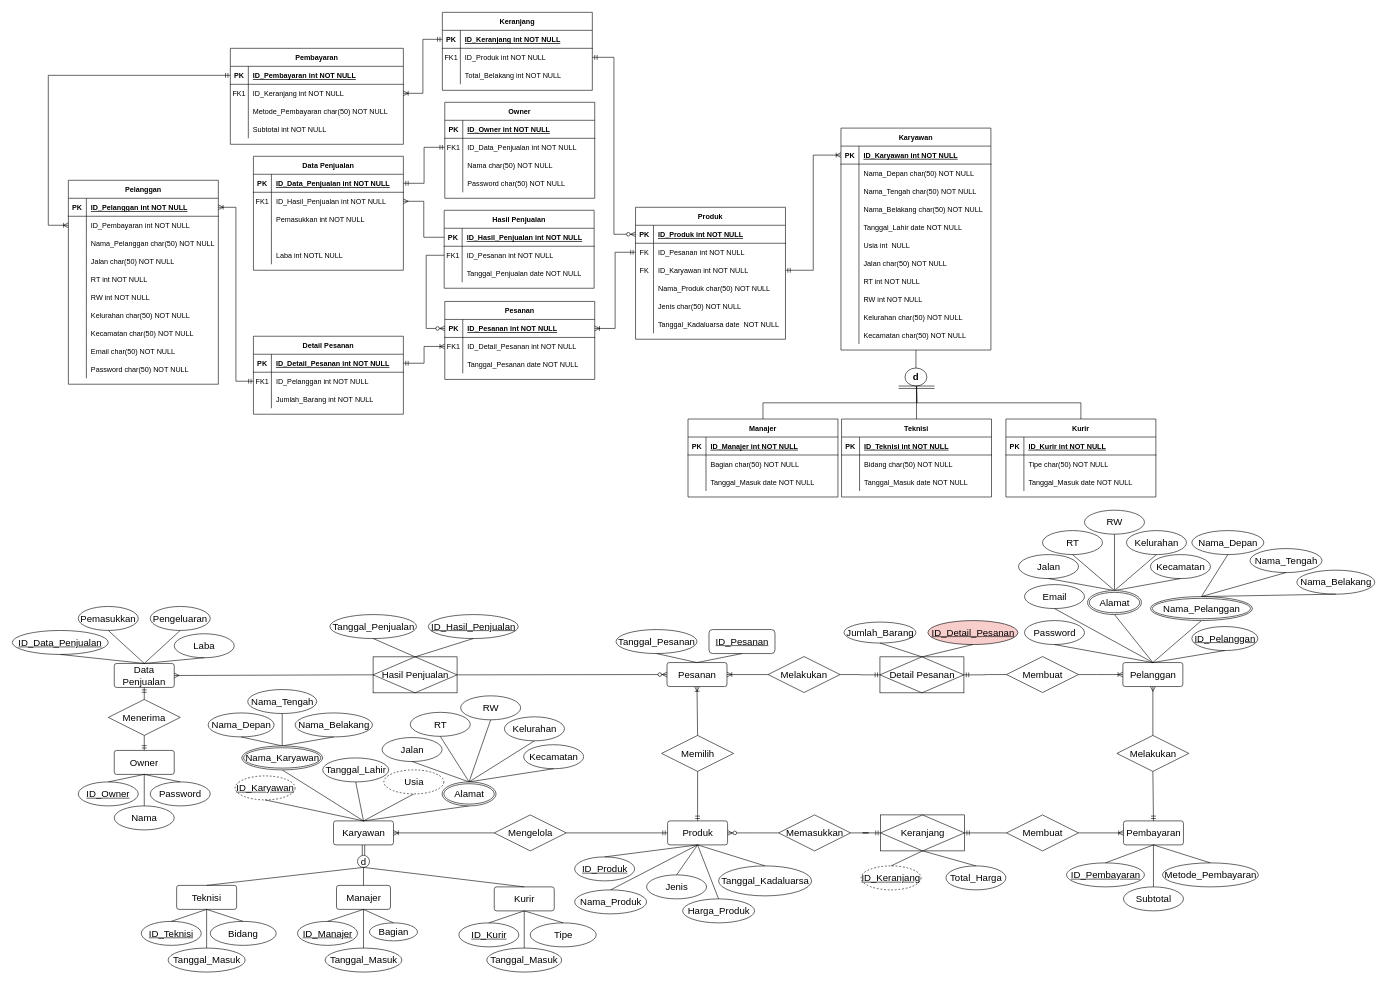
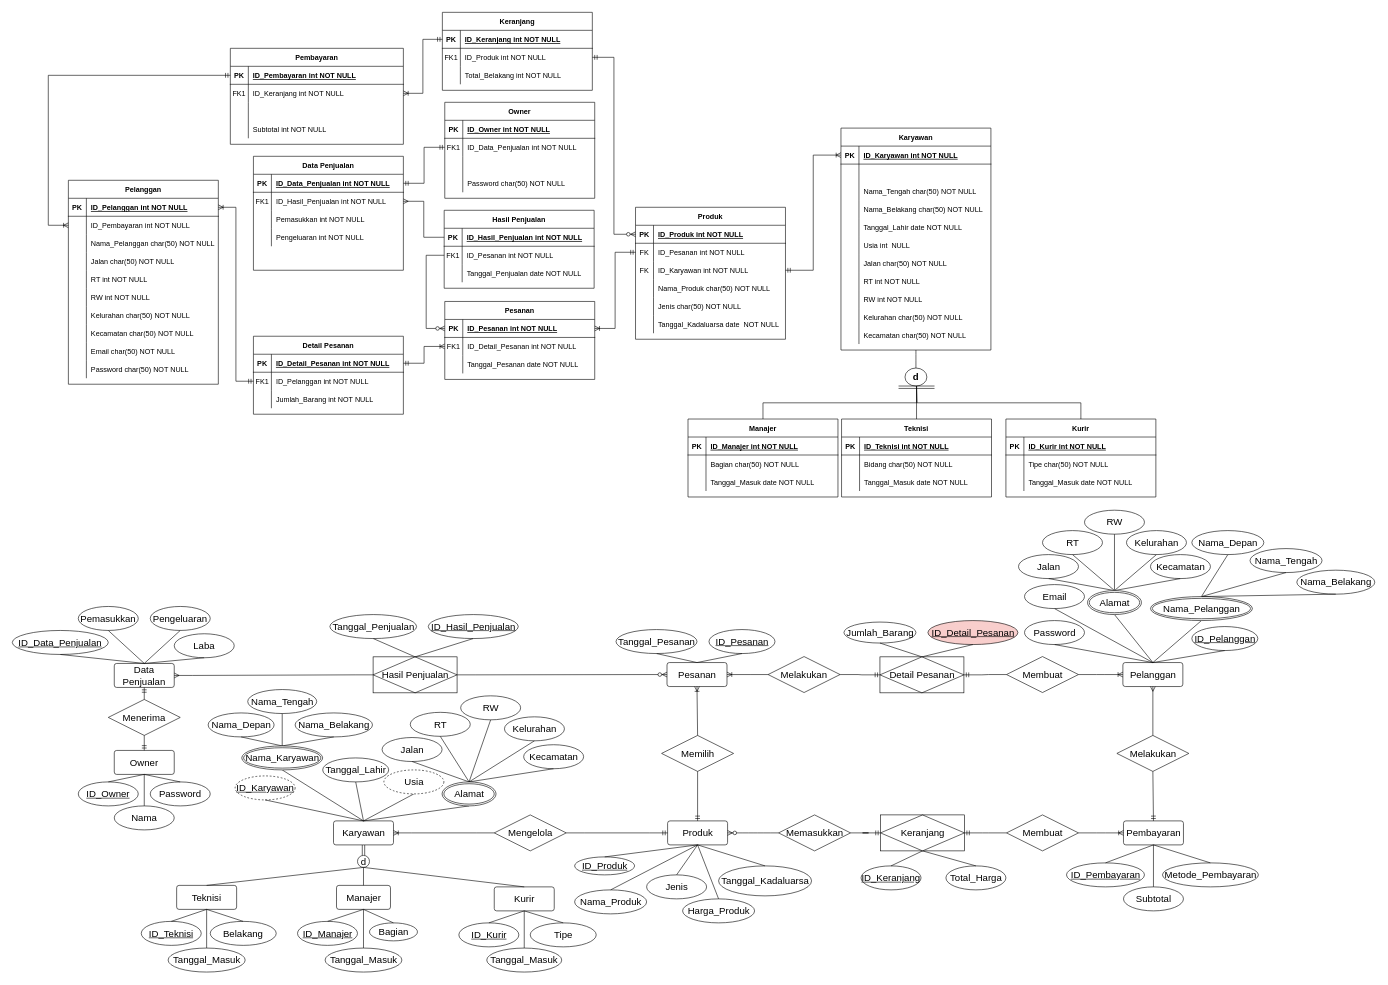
node "Metode_Pembayaran char(50) NOT NULL": removed
node "Nama char(50) NOT NULL": removed
node "Nama_Depan char(50) NOT NULL": removed
node "Pengeluaran int NOT NULL": added
node "Laba int NOTL NULL": removed
node "ID_Pesanan": shape rounded rectangle -> ellipse
node "ID_Produk": size 60x24 -> 60x18
node "ID_Keranjang": style dashed -> solid
node "Bidang": label "Bidang" -> "Belakang"
